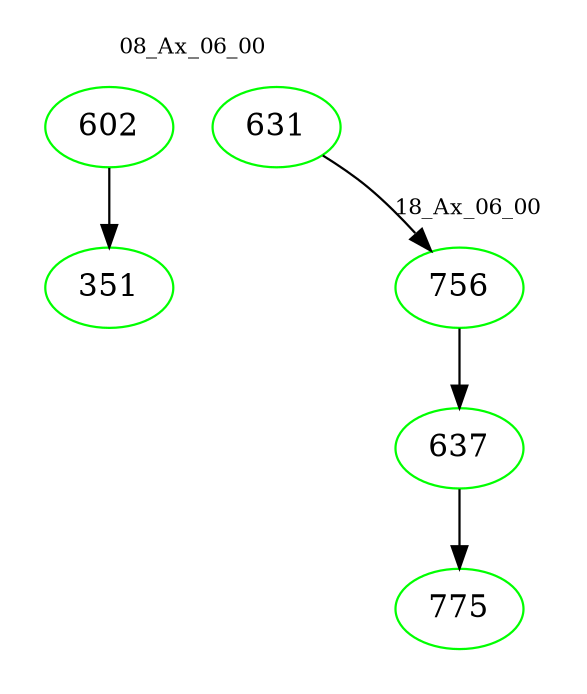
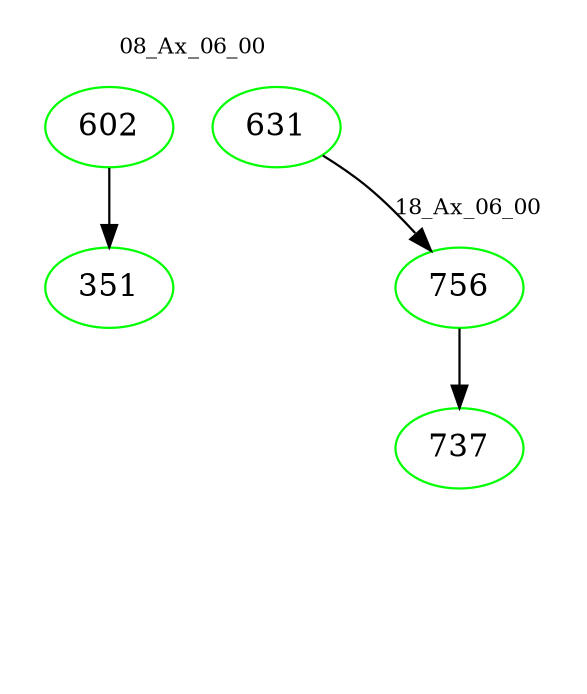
node "637": label "637" -> "737"
node "775": removed
